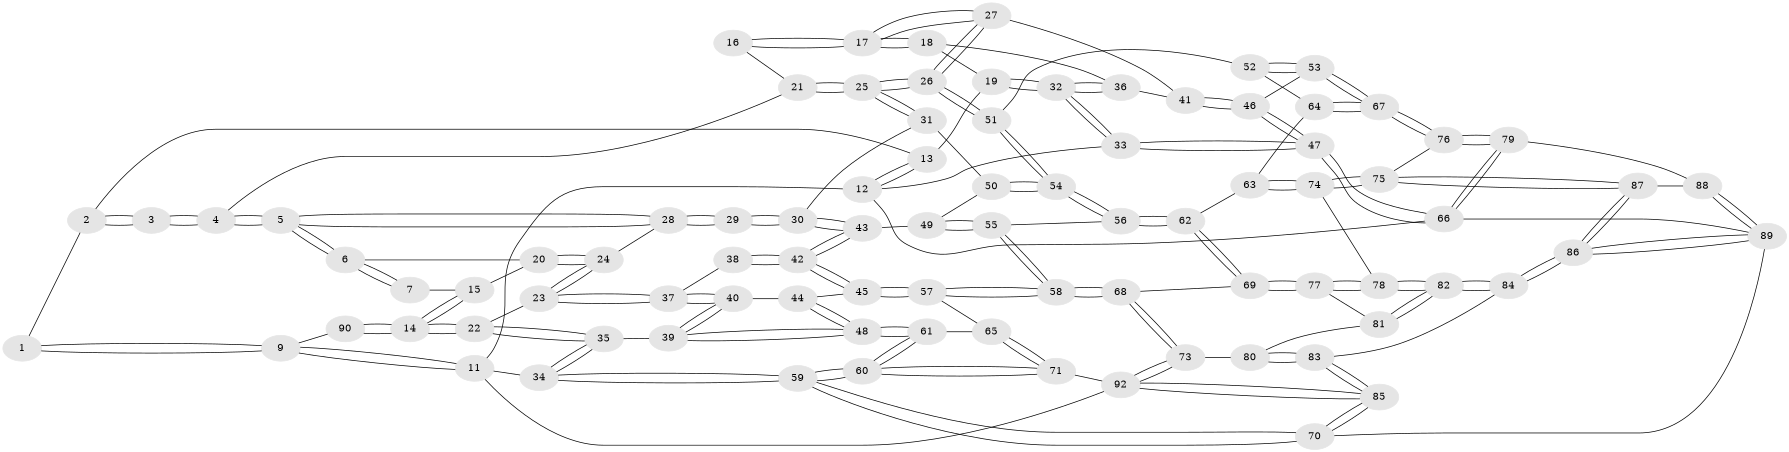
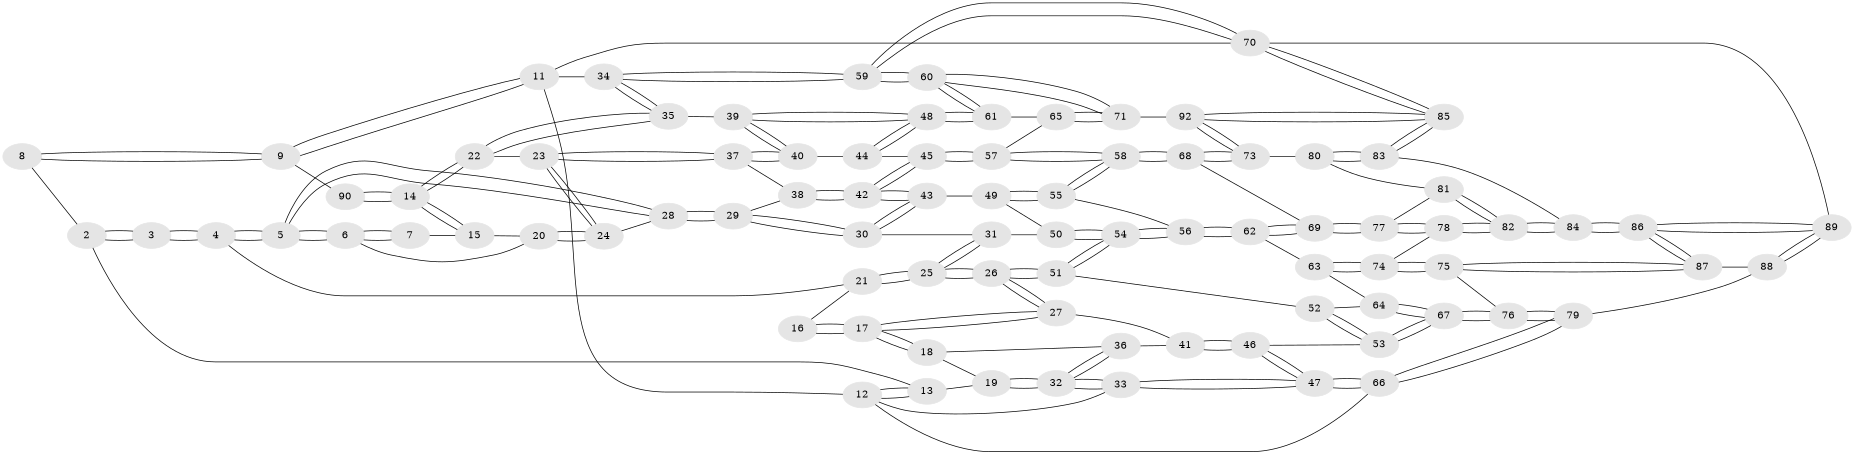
edge "38" -- "29": added
edge "66" -- "89": removed
node "1": label "1" -> "8"
edge "11" -- "92": now "11" -- "70"
